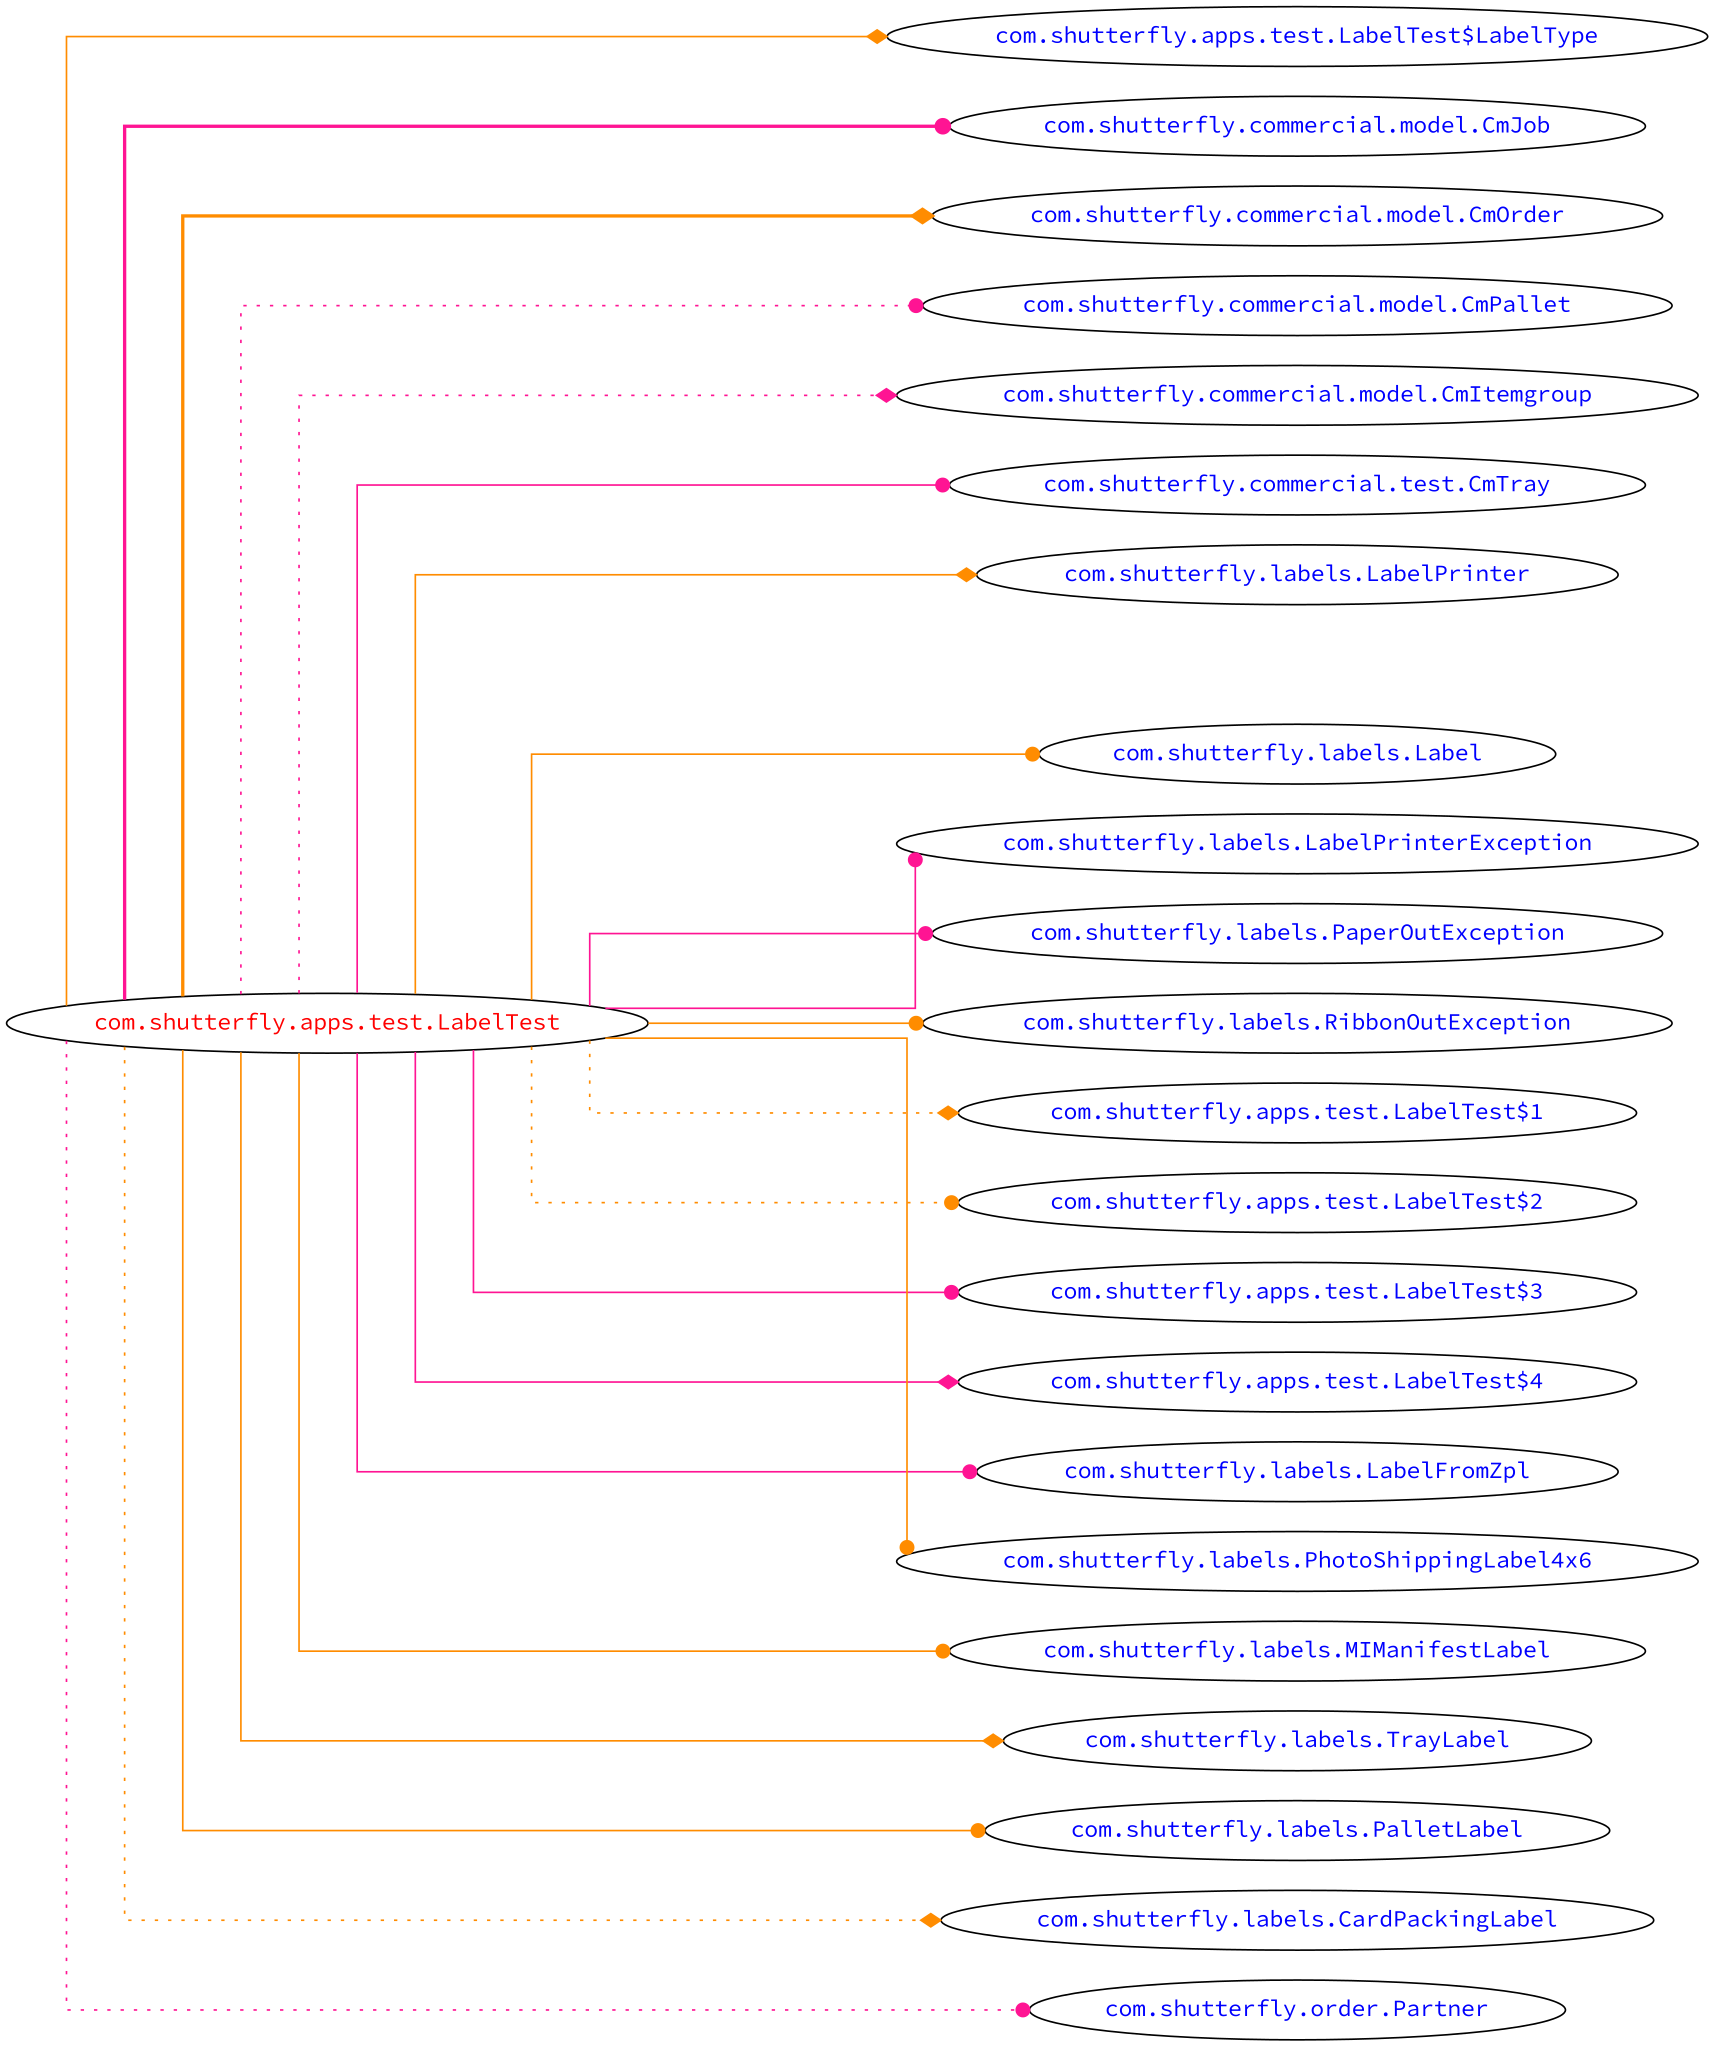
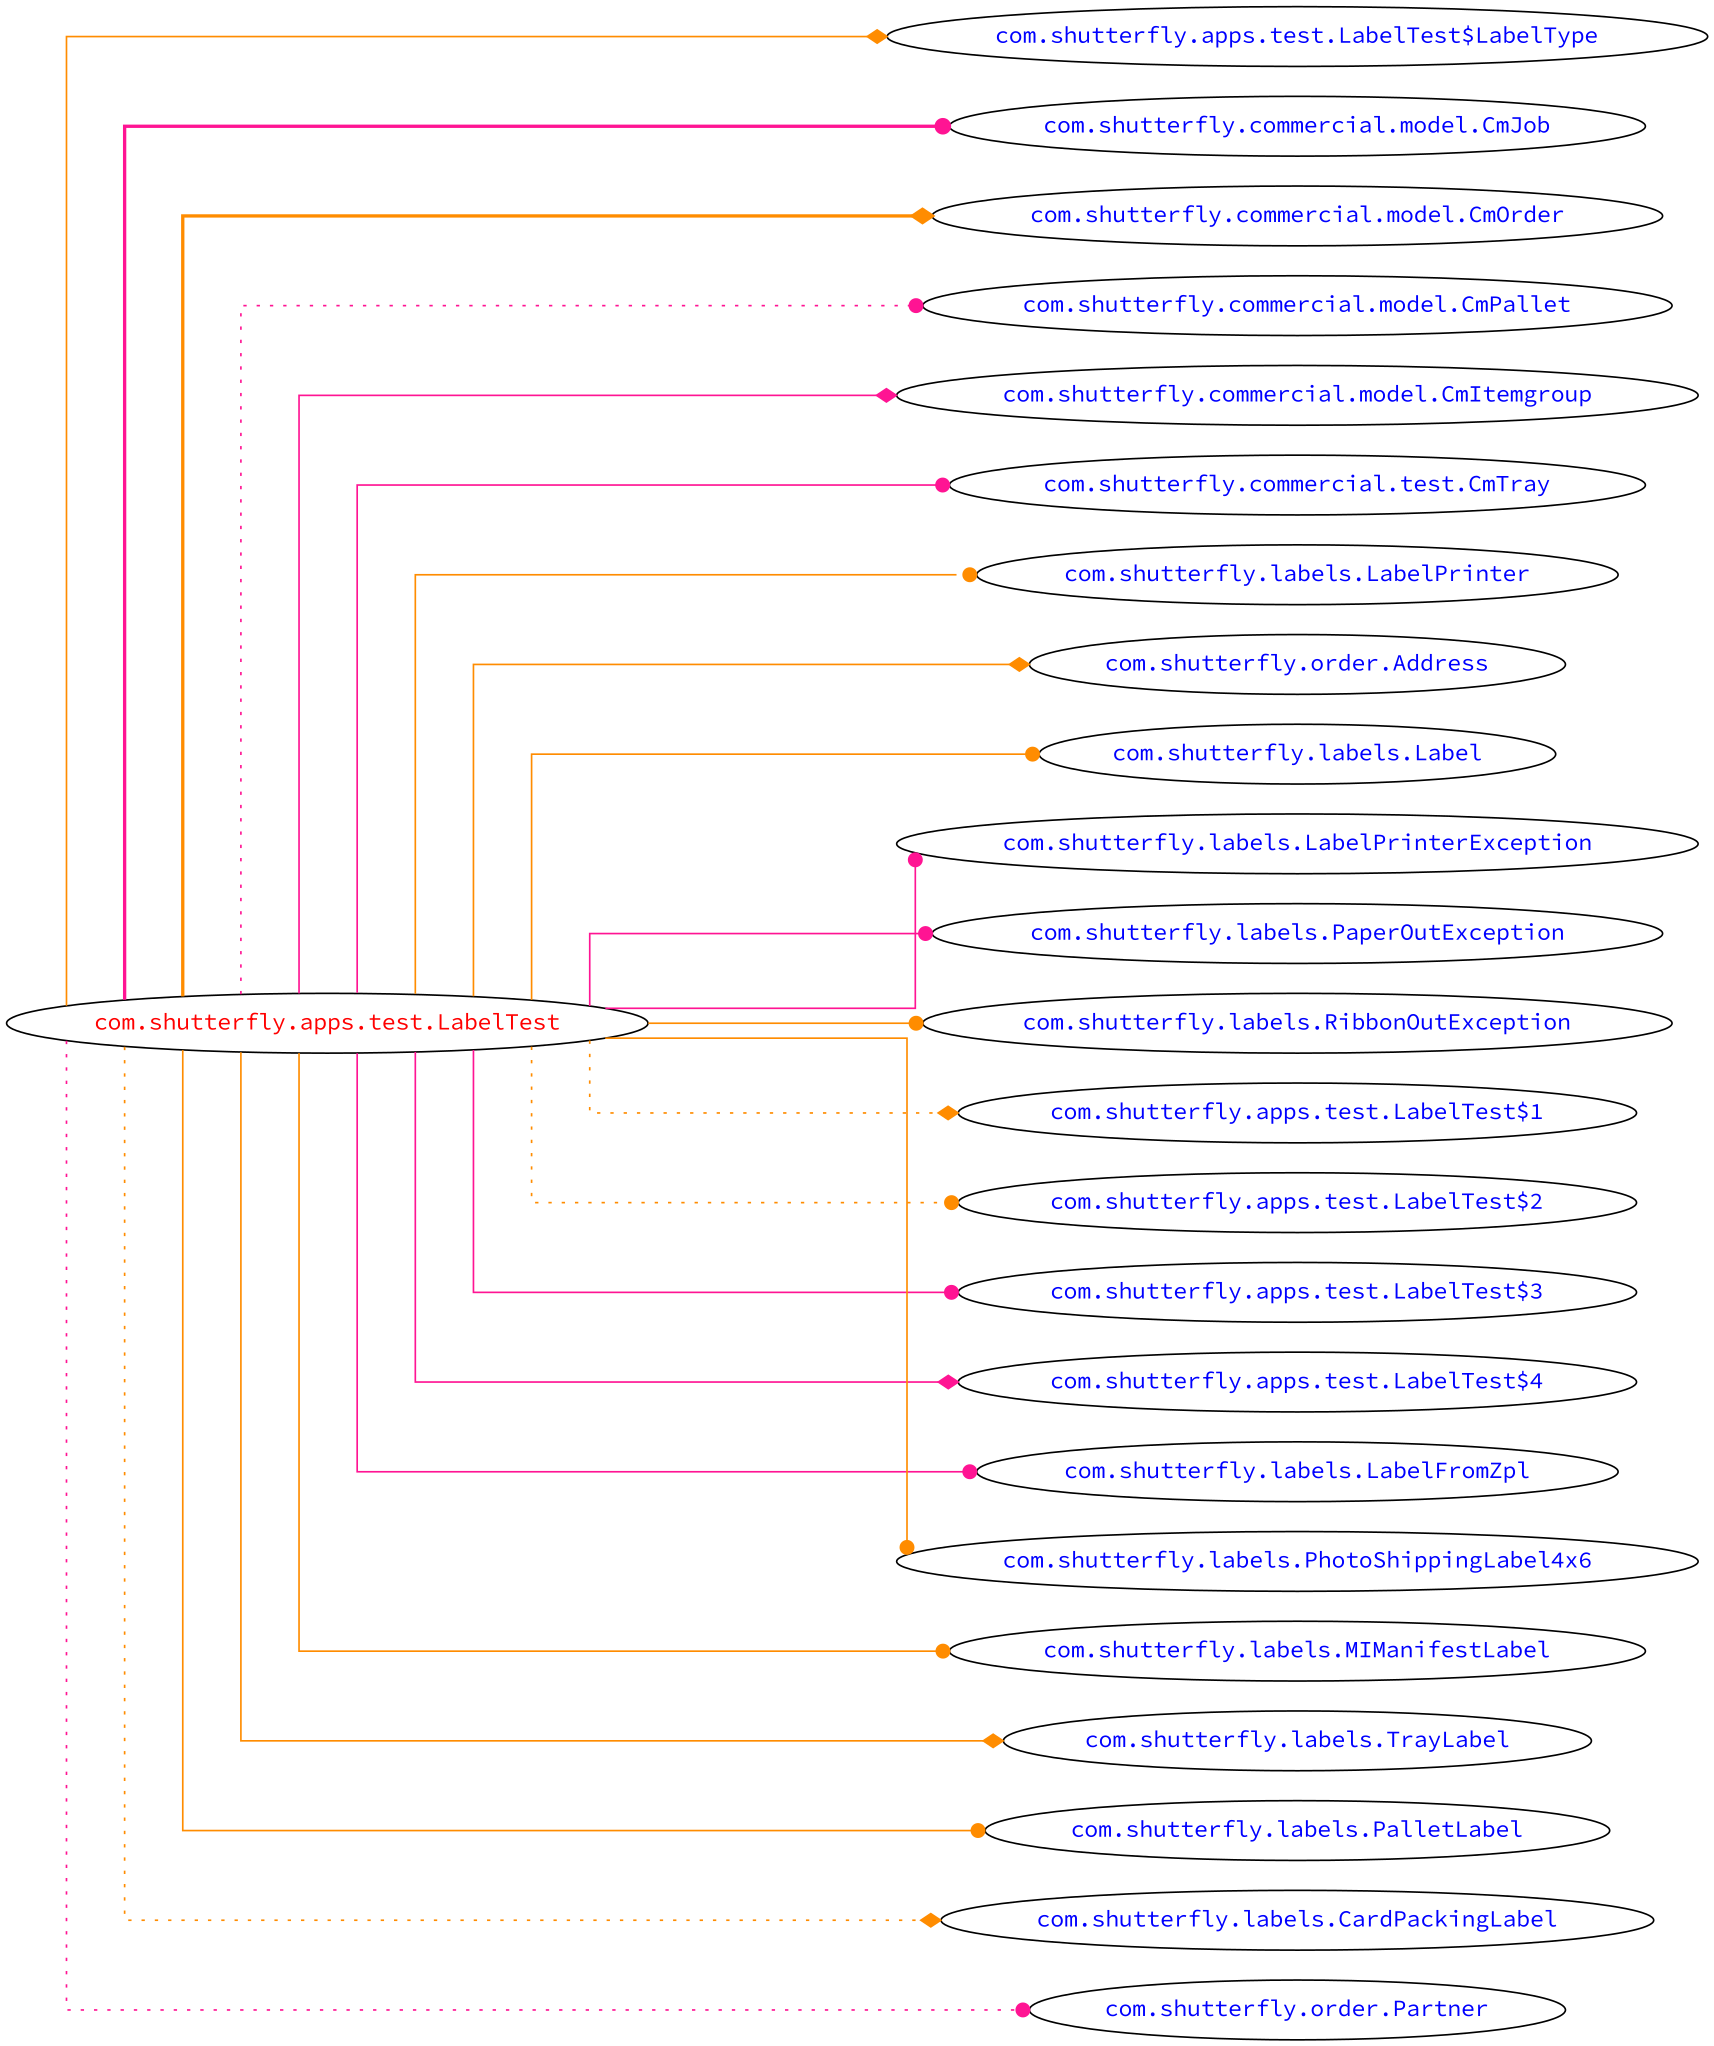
edge "com.shutterfly.apps.test.LabelTest" -> "com.shutterfly.commercial.model.CmItemgroup": style dotted -> solid
edge "com.shutterfly.apps.test.LabelTest" -> "com.shutterfly.labels.LabelPrinter": arrowhead diamond -> dot
node "com.shutterfly.order.Address": added
